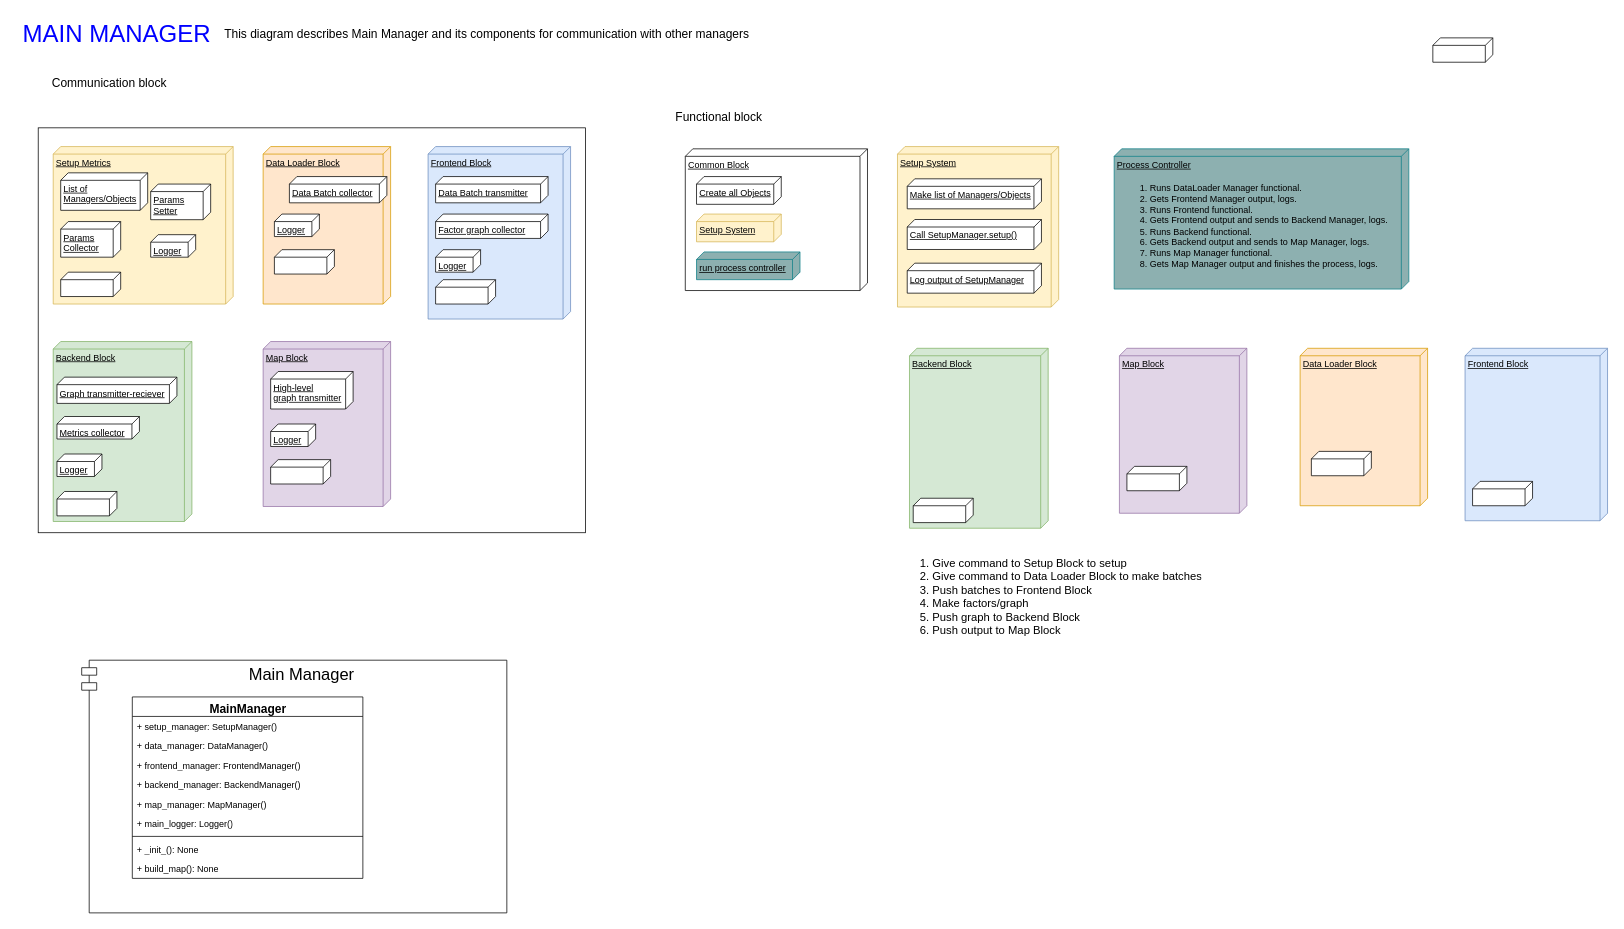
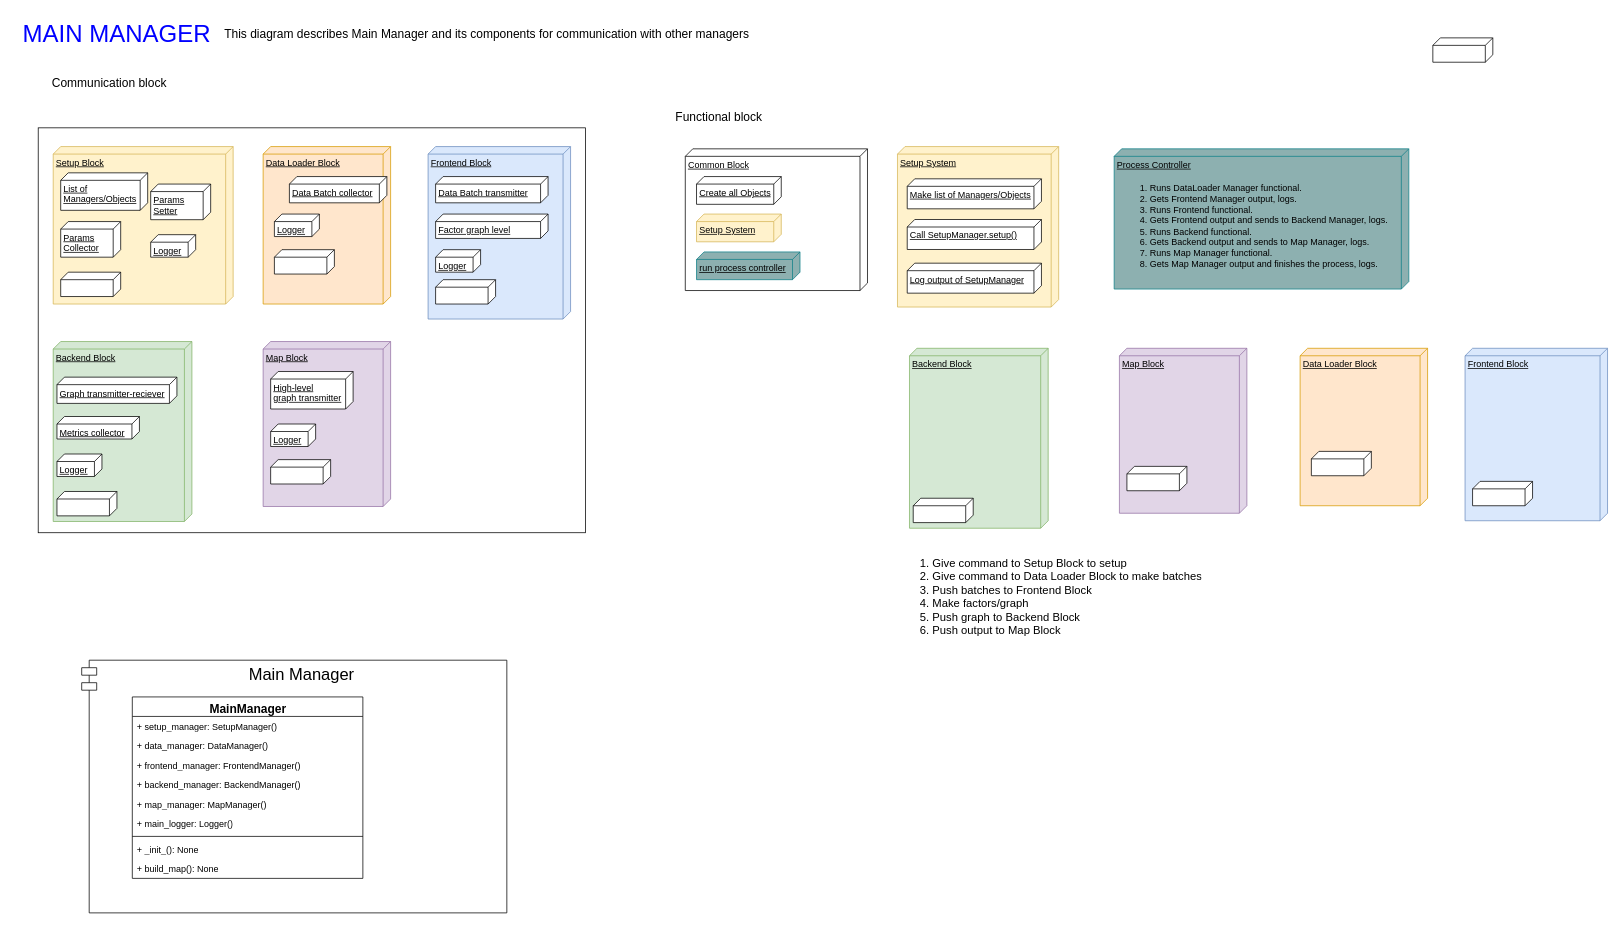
node "Setup Metrics": label "Setup Metrics" -> "Setup Block"
node "Factor graph collector": label "Factor graph collector" -> "Factor graph level"
